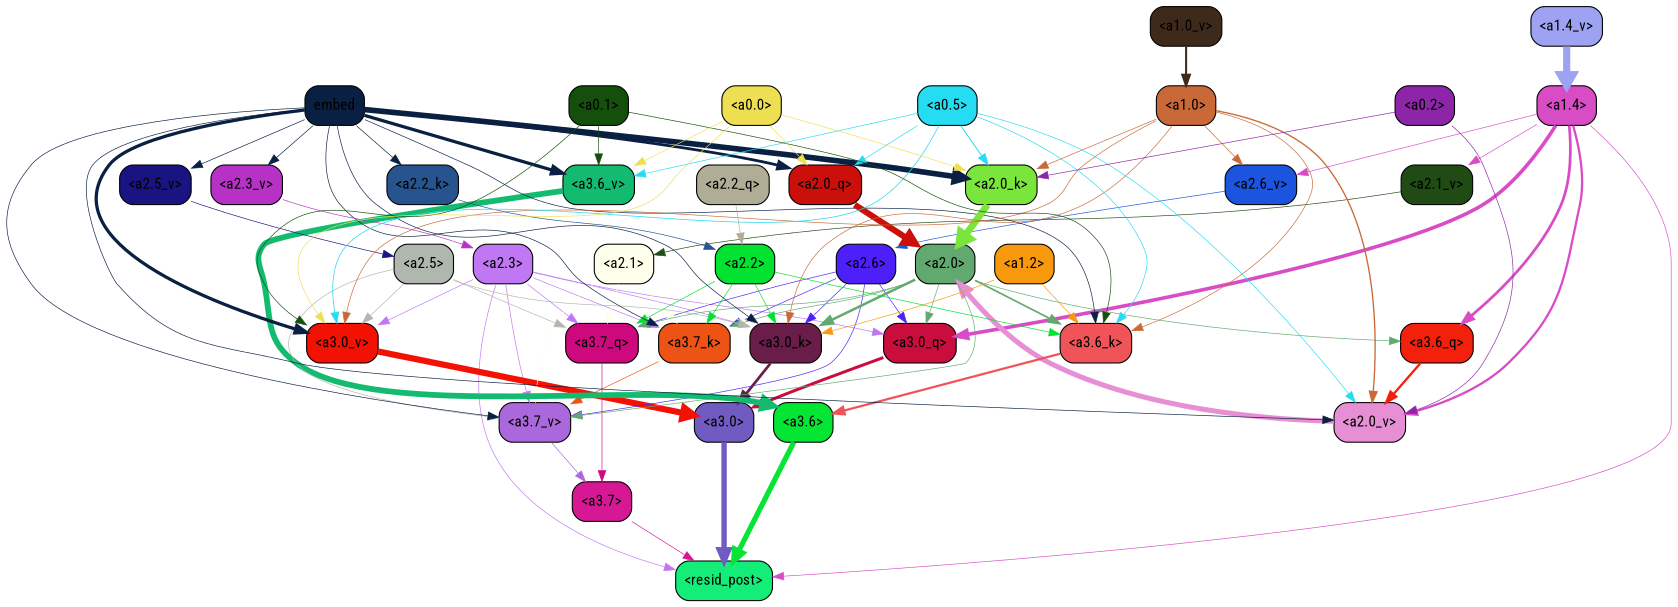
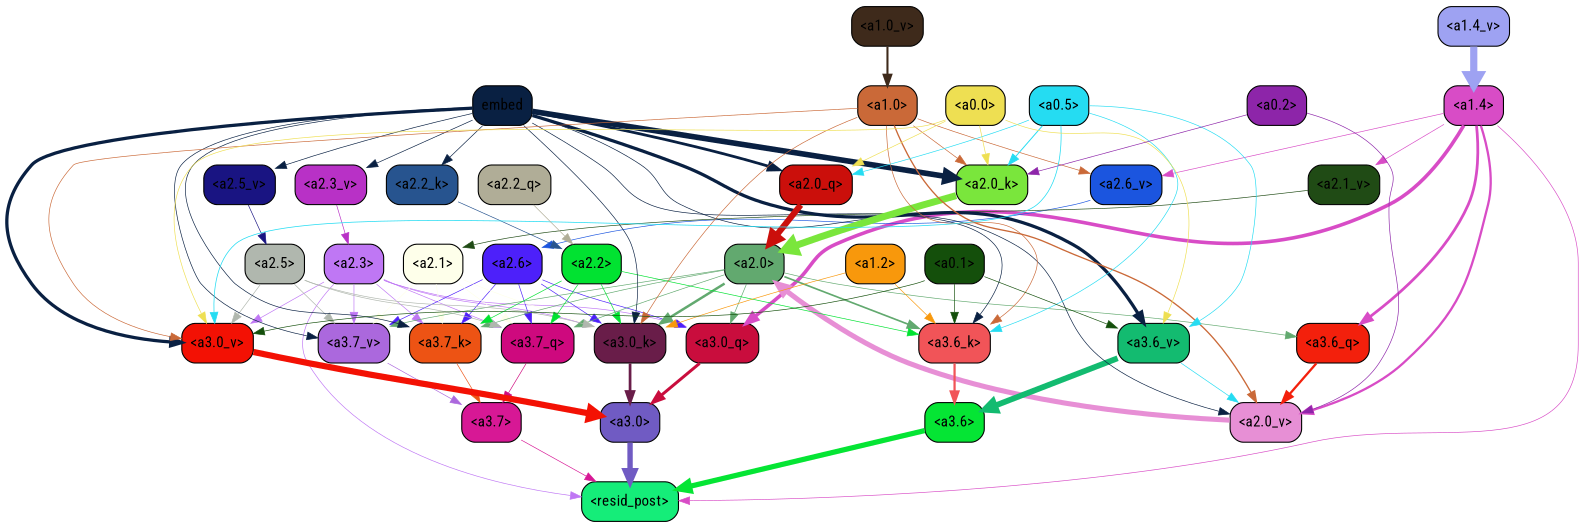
edge "<a0.5>" -> "<a2.0_v>": now "<a3.6_v>" -> "<a2.0_v>"
edge "<a3.7_k>" -> "<a3.7_v>": now "<a3.7_k>" -> "<a3.7>"
